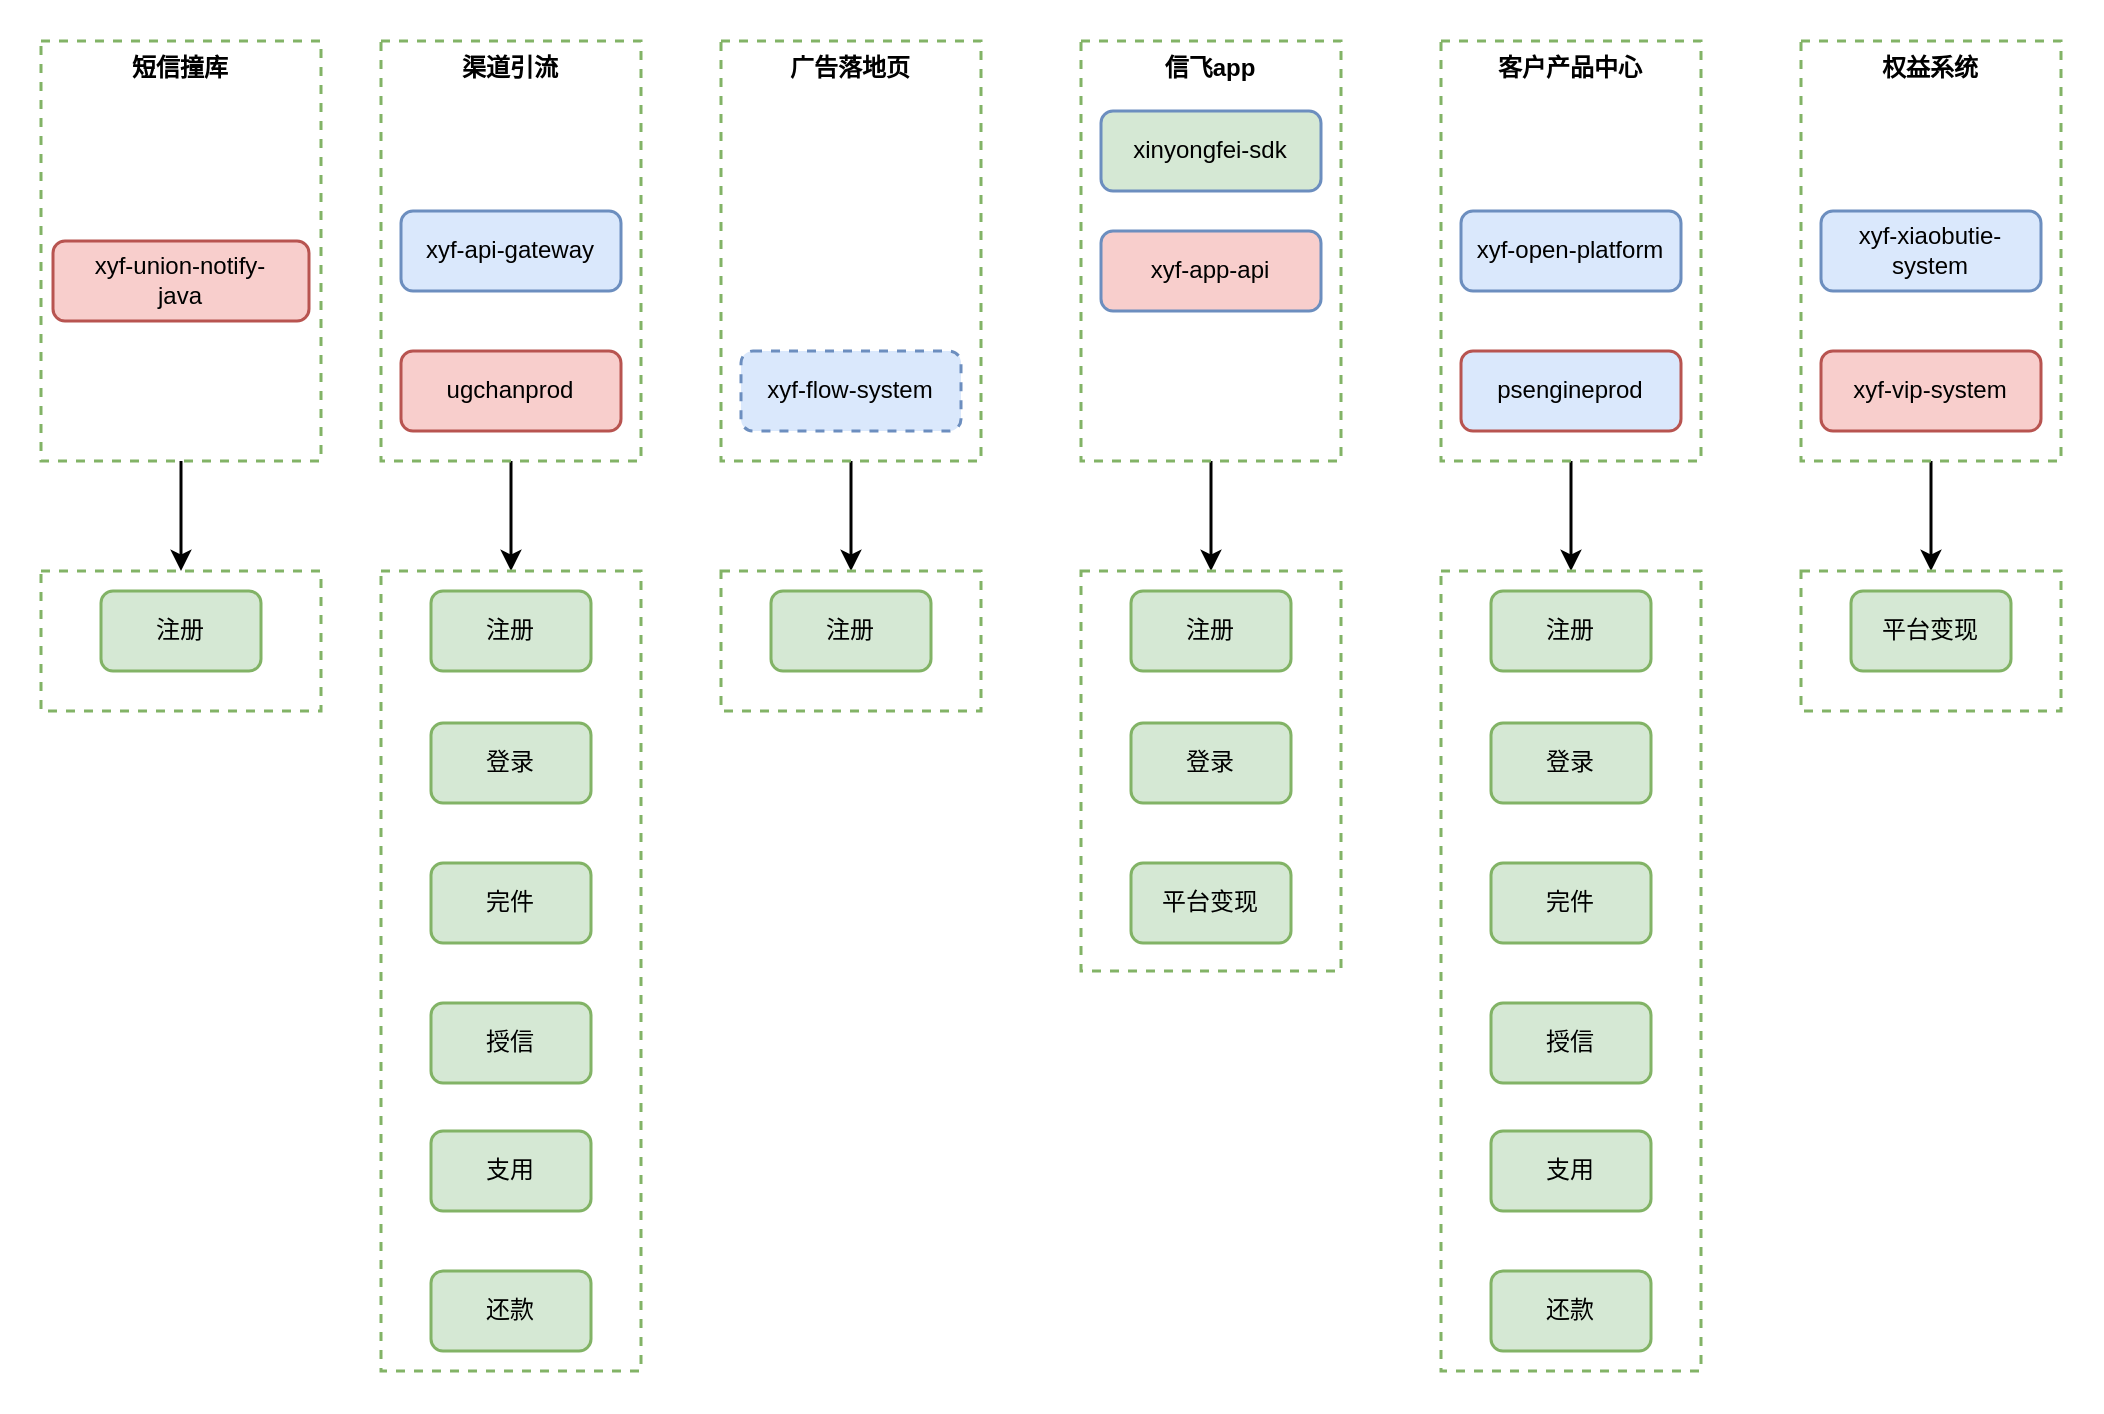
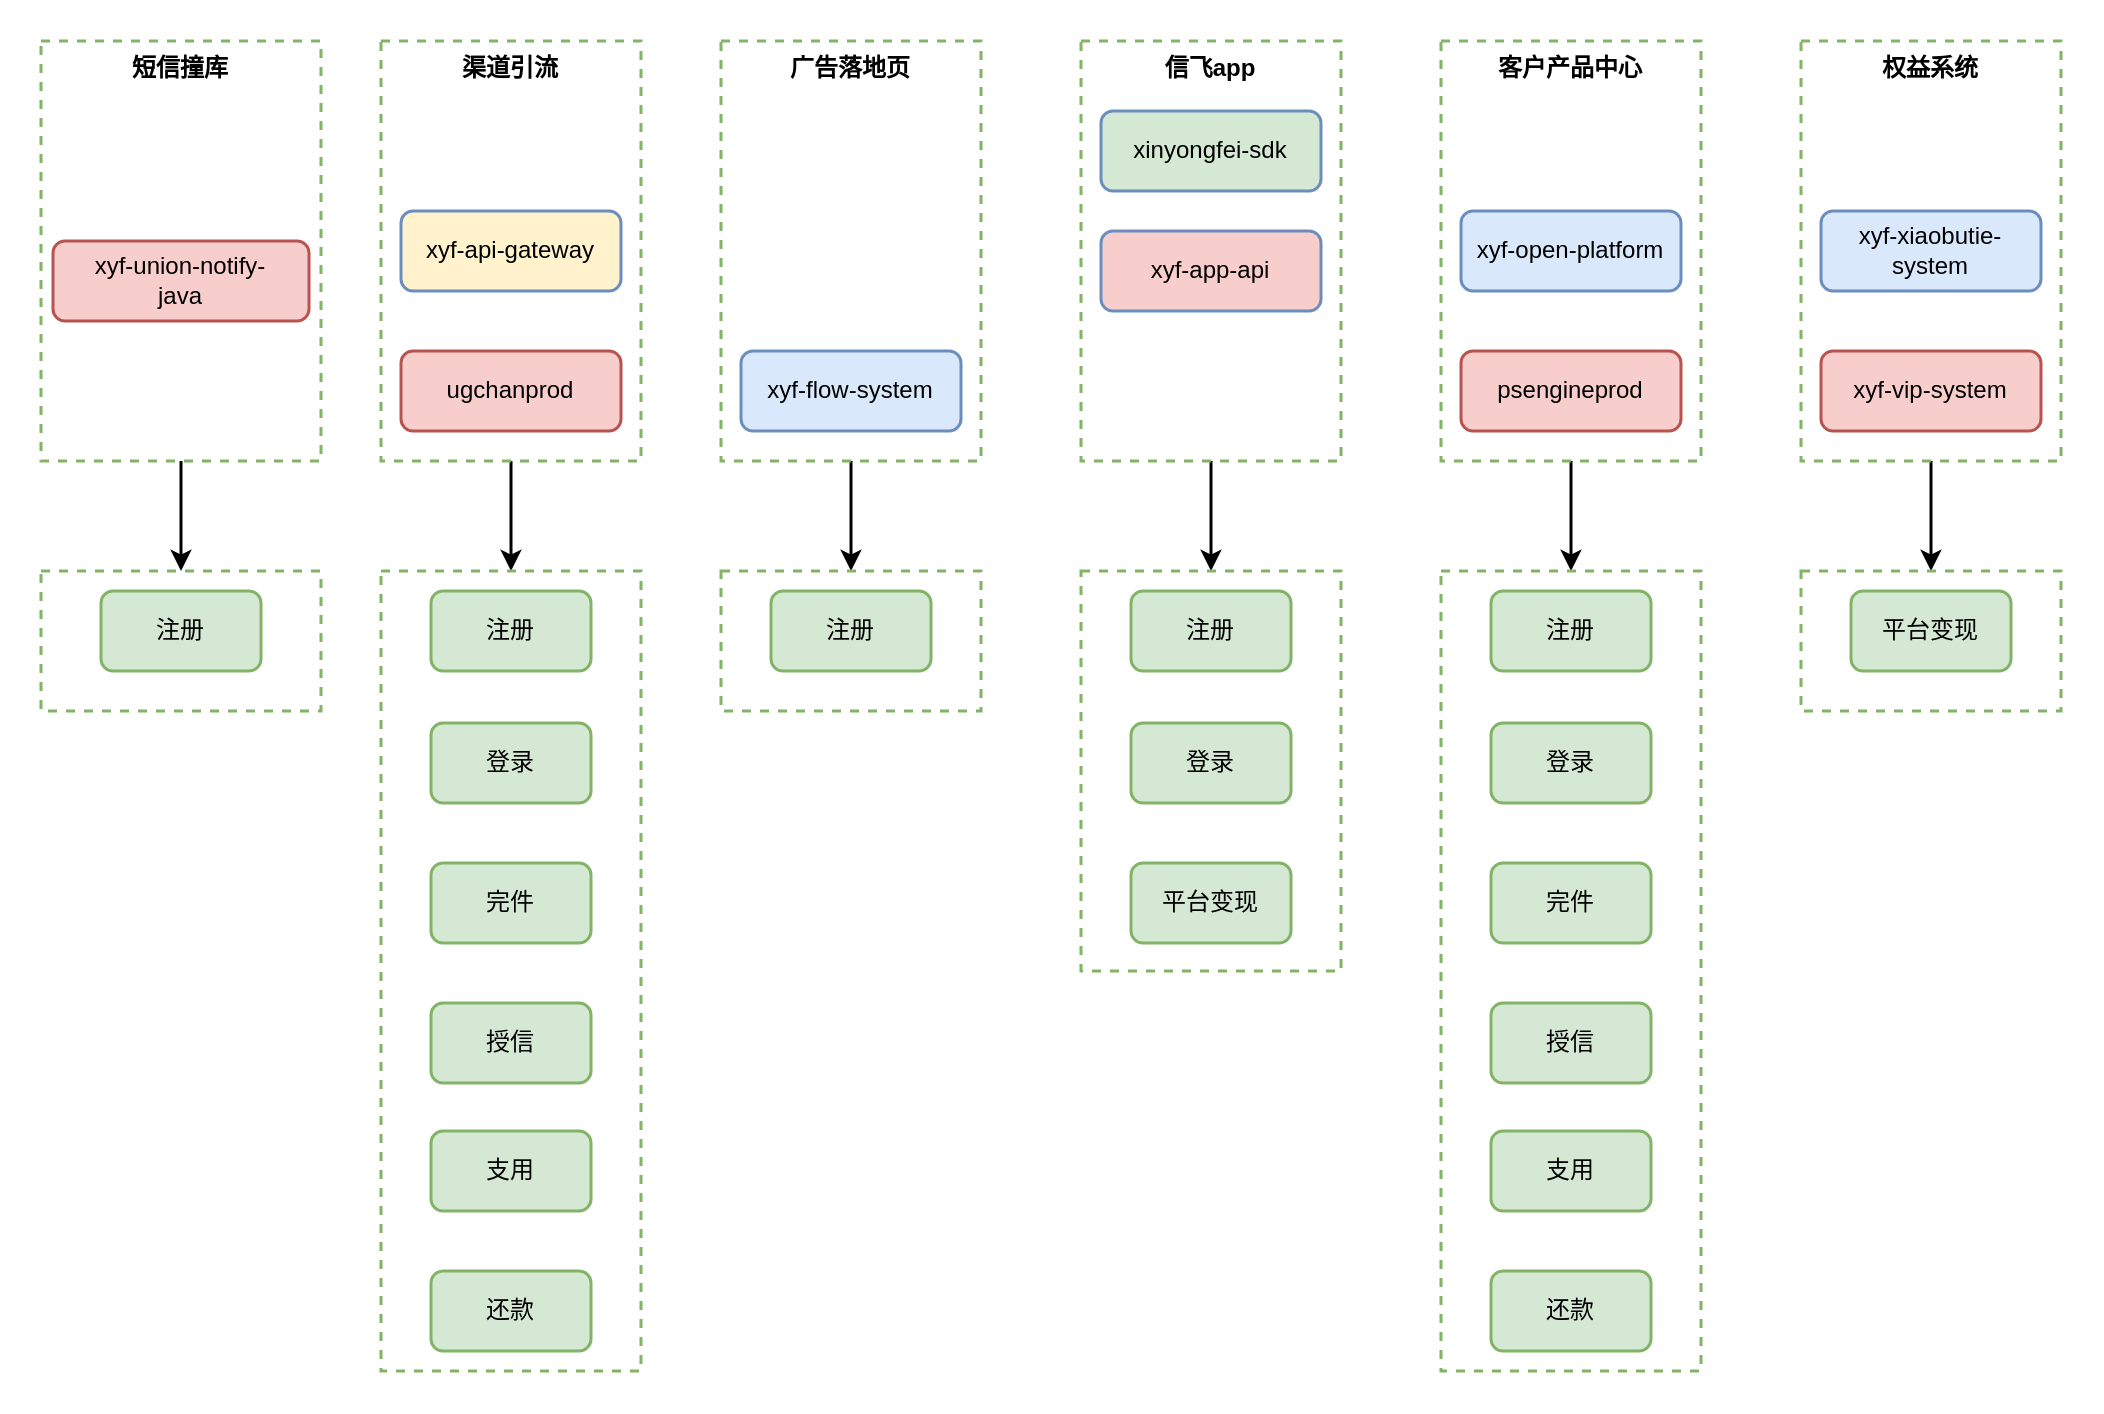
node "xyf-api-gateway": fillcolor #dae8fc -> #fff2cc
node "xyf-flow-system": style dashed -> solid
node "psengineprod": fillcolor #dae8fc -> #f8cecc
